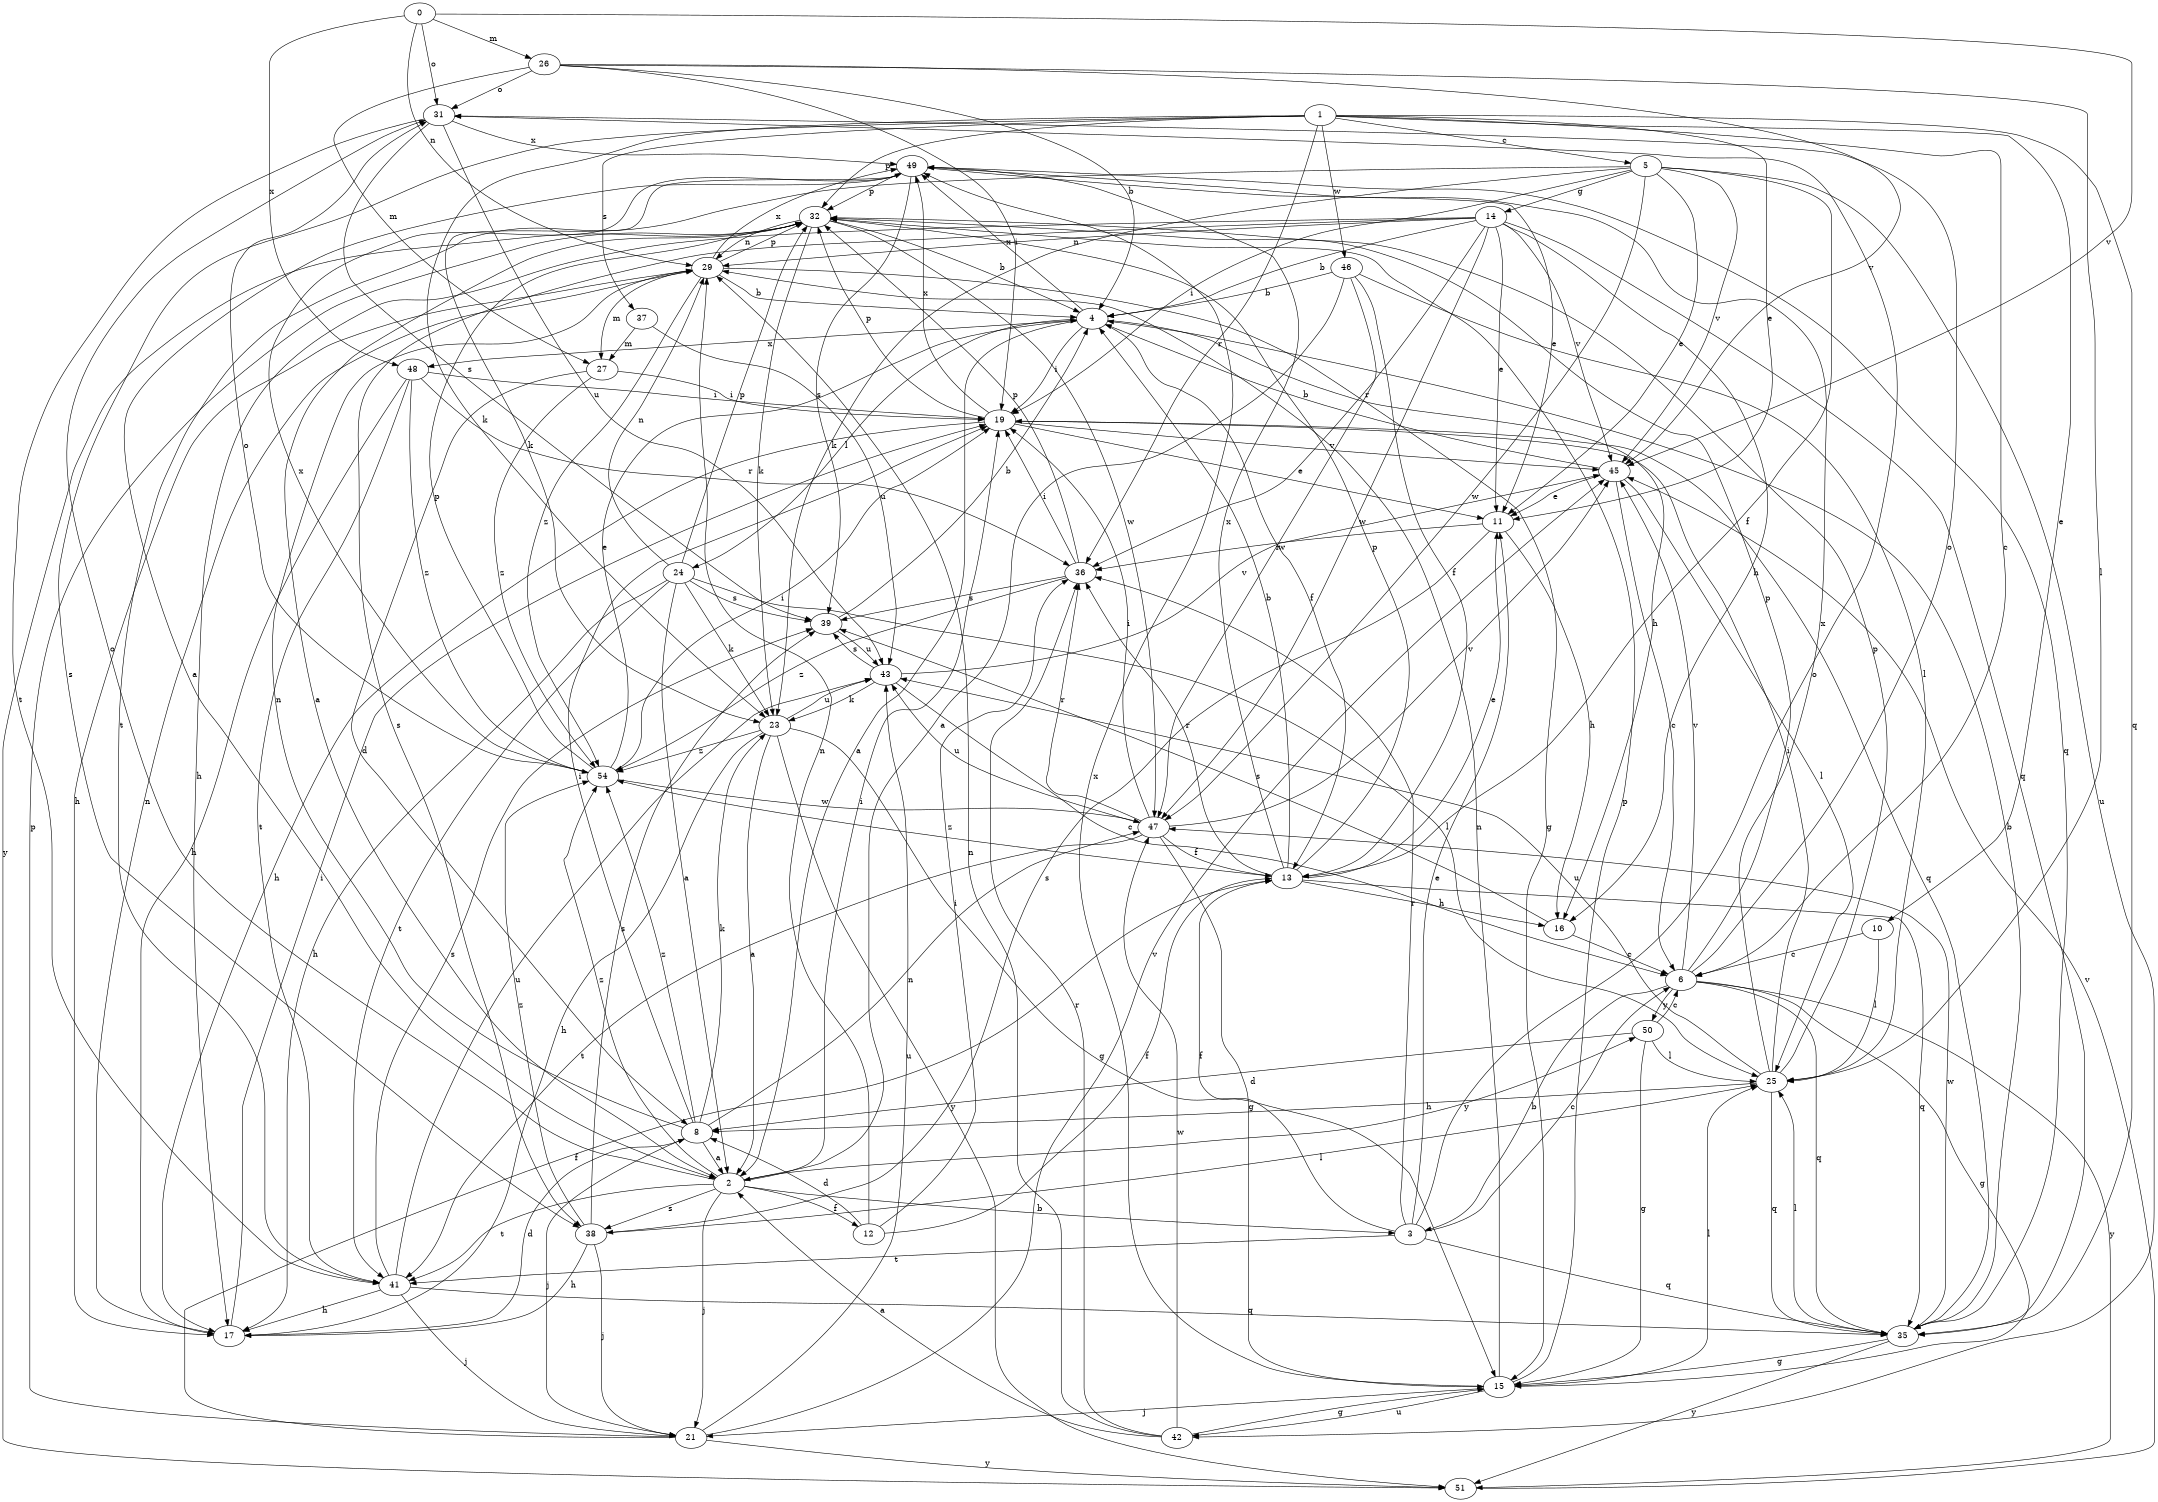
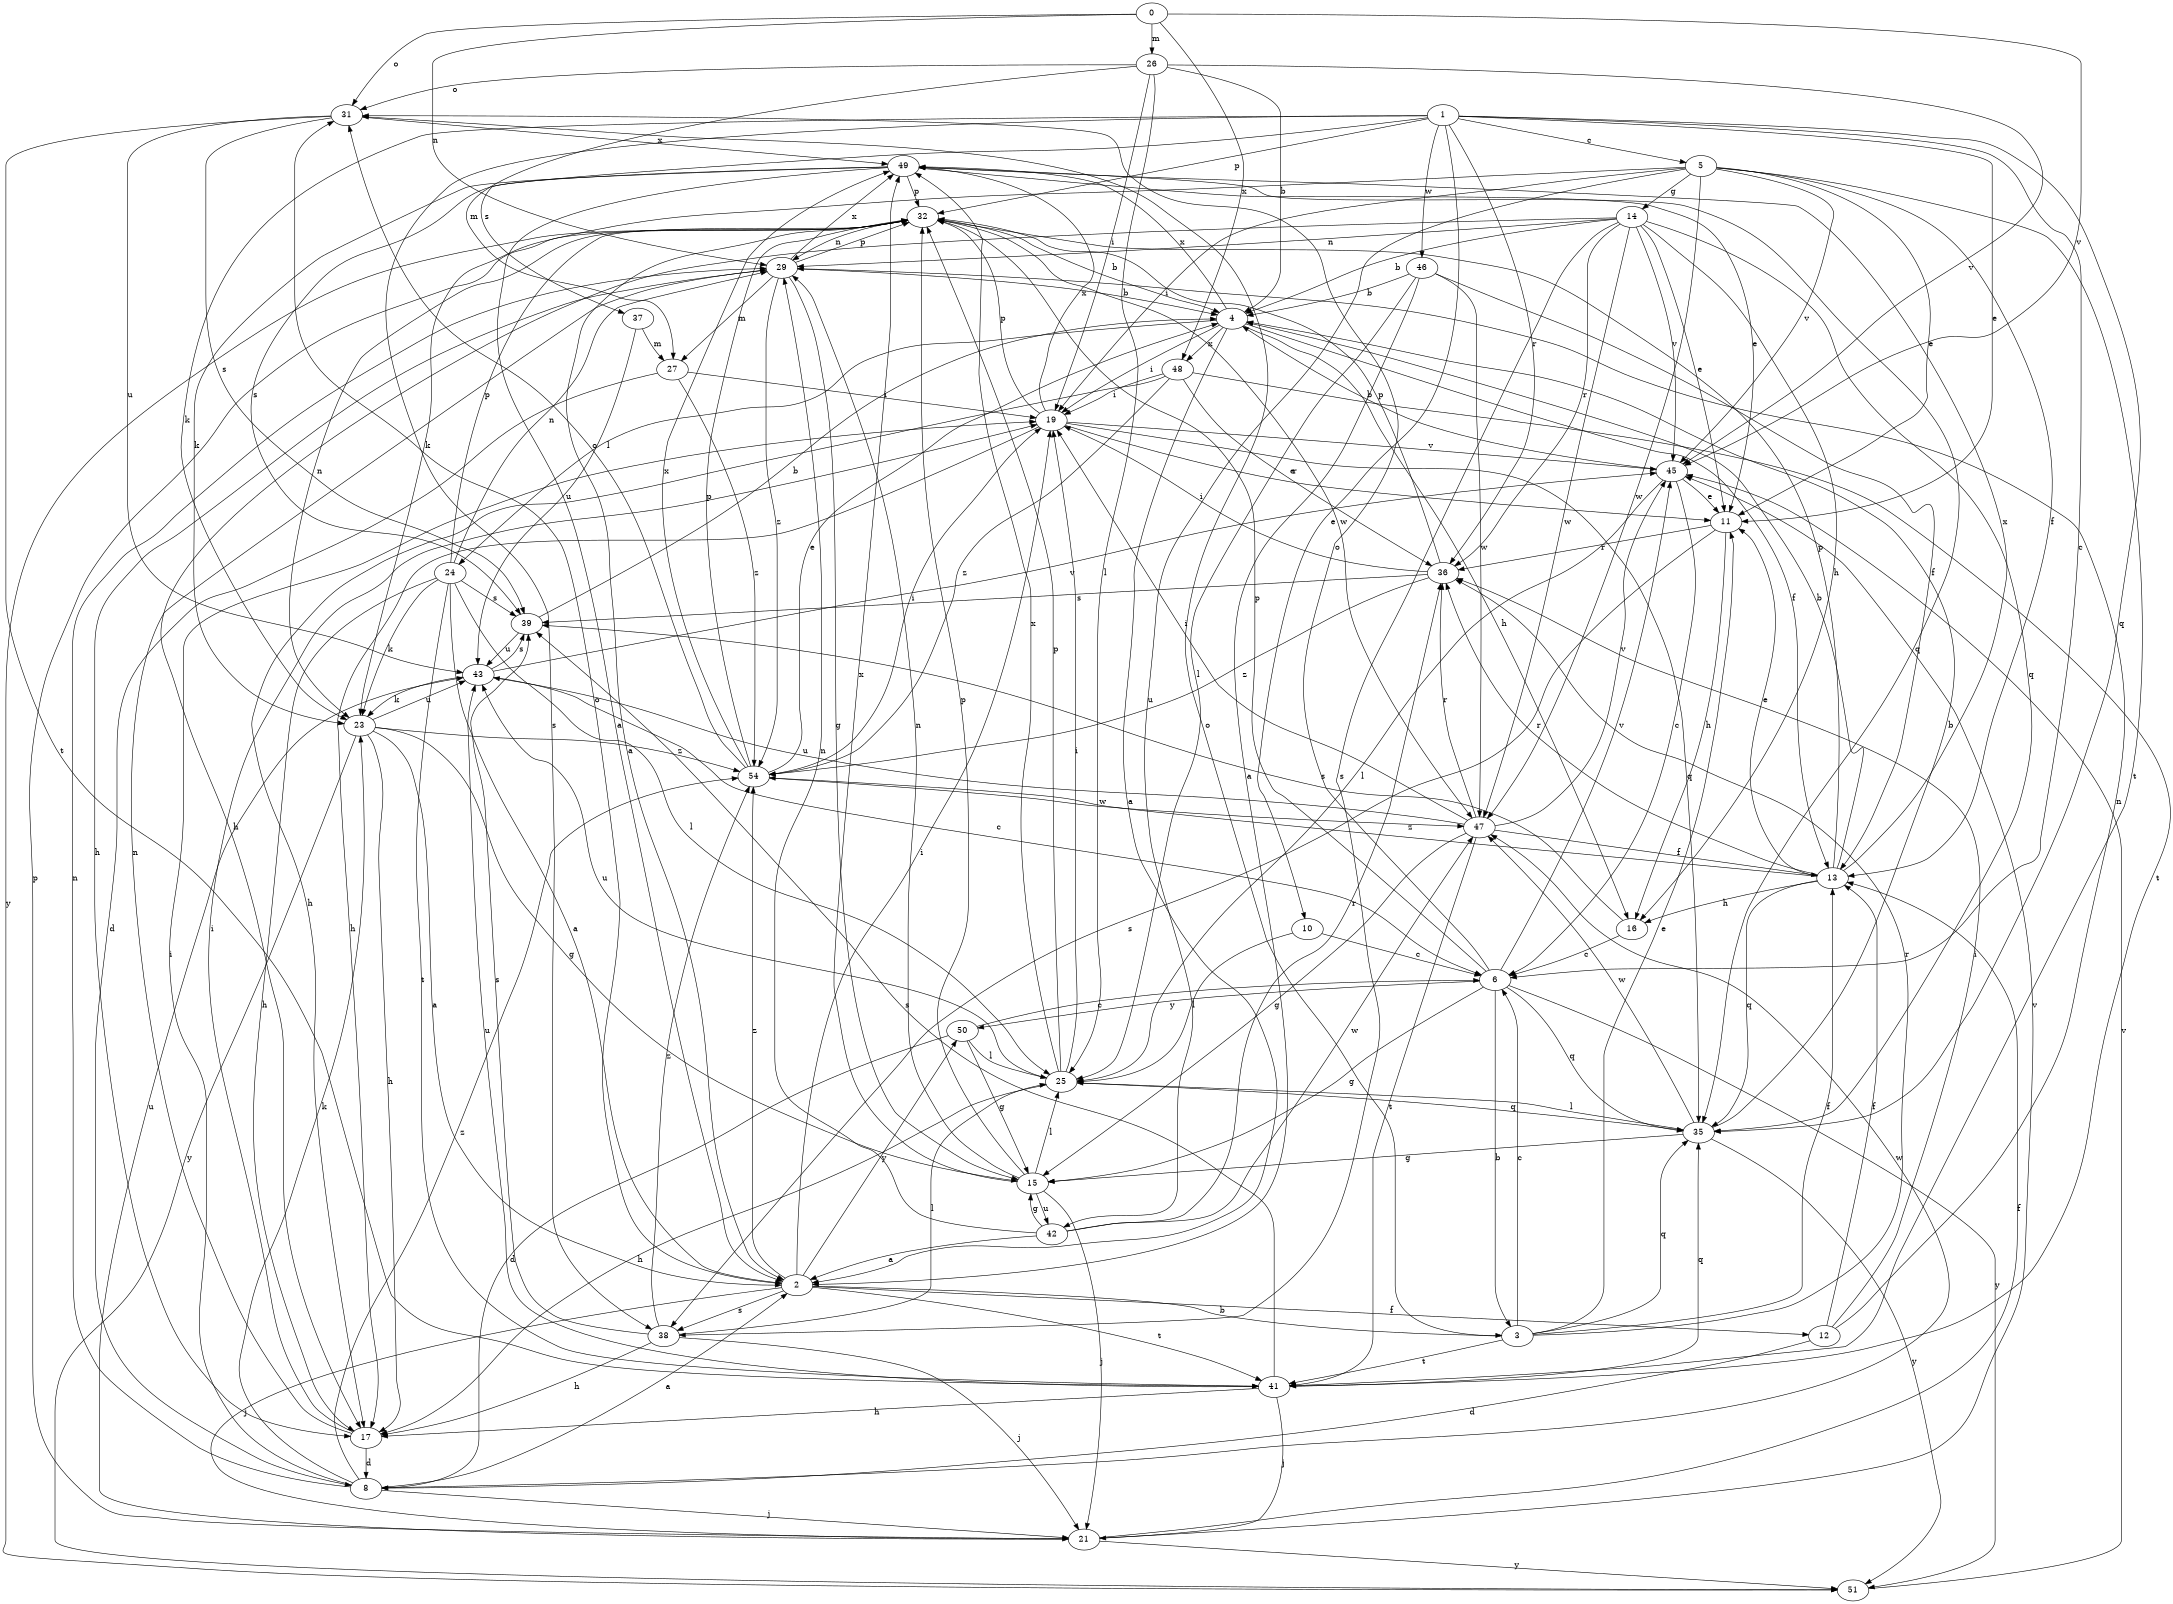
edge "32" -> "23": label "k" -> "n"
edge "8" -> "47": label "n" -> "w"
edge "25" -> "8": now "25" -> "17"
